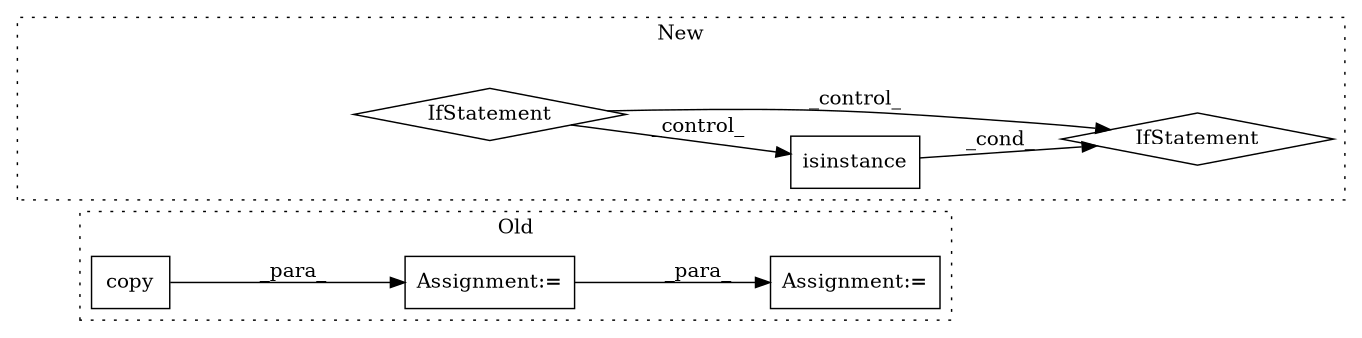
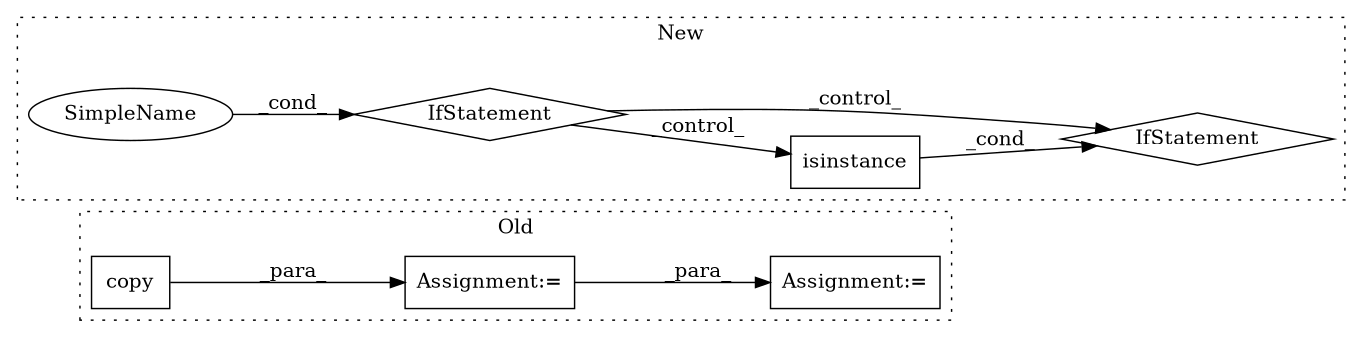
node "SimpleName": added
